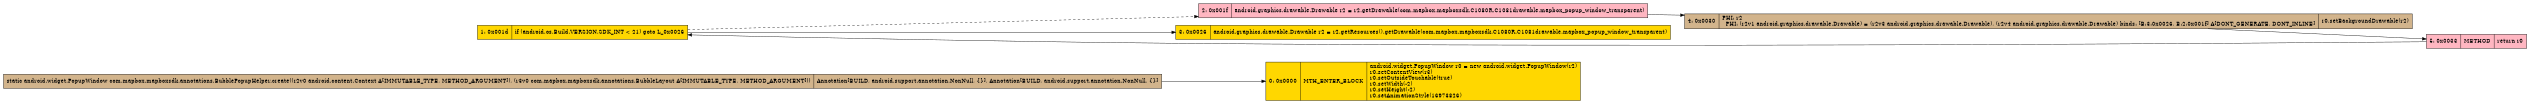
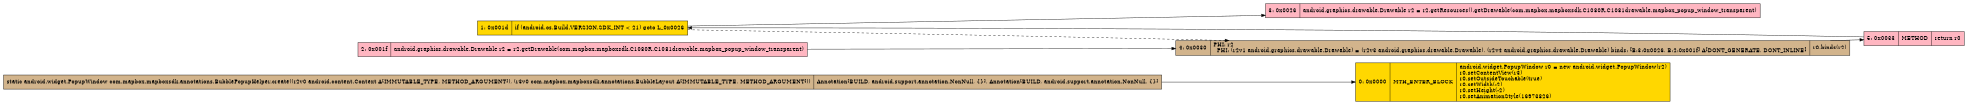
node "4: 0x0030": text "r0.setBackgroundDrawable(r2)" -> "r0.binds(r2)"
edge "1: 0x001d" -> "2: 0x001f": now "1: 0x001d" -> "4: 0x0030"
node "3: 0x0026": fillcolor gold -> lightpink
